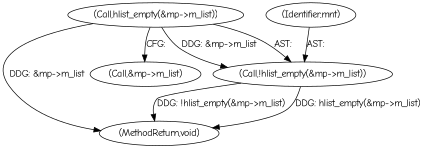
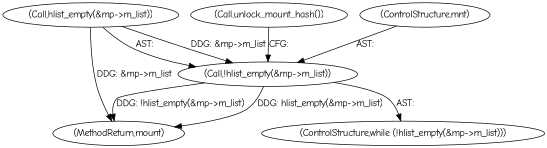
node "(Call,unlock_mount_hash())": added
node "(Identifier,mnt)": label "(Identifier,mnt)" -> "(ControlStructure,mnt)"
node "(Call,&mp->m_list)": removed
node "(MethodReturn,void)": label "(MethodReturn,void)" -> "(MethodReturn,mount)"
node "(ControlStructure,while (!hlist_empty(&mp->m_list)))": added
